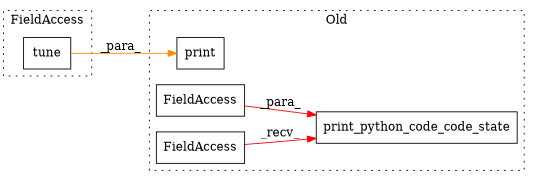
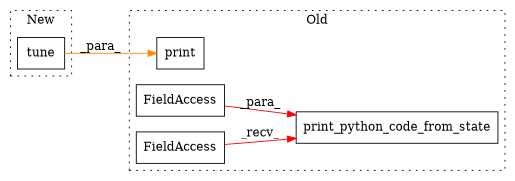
cluster "FieldAccess": label "FieldAccess" -> "New"
node "print_python_code_code_state": label "print_python_code_code_state" -> "print_python_code_from_state"
